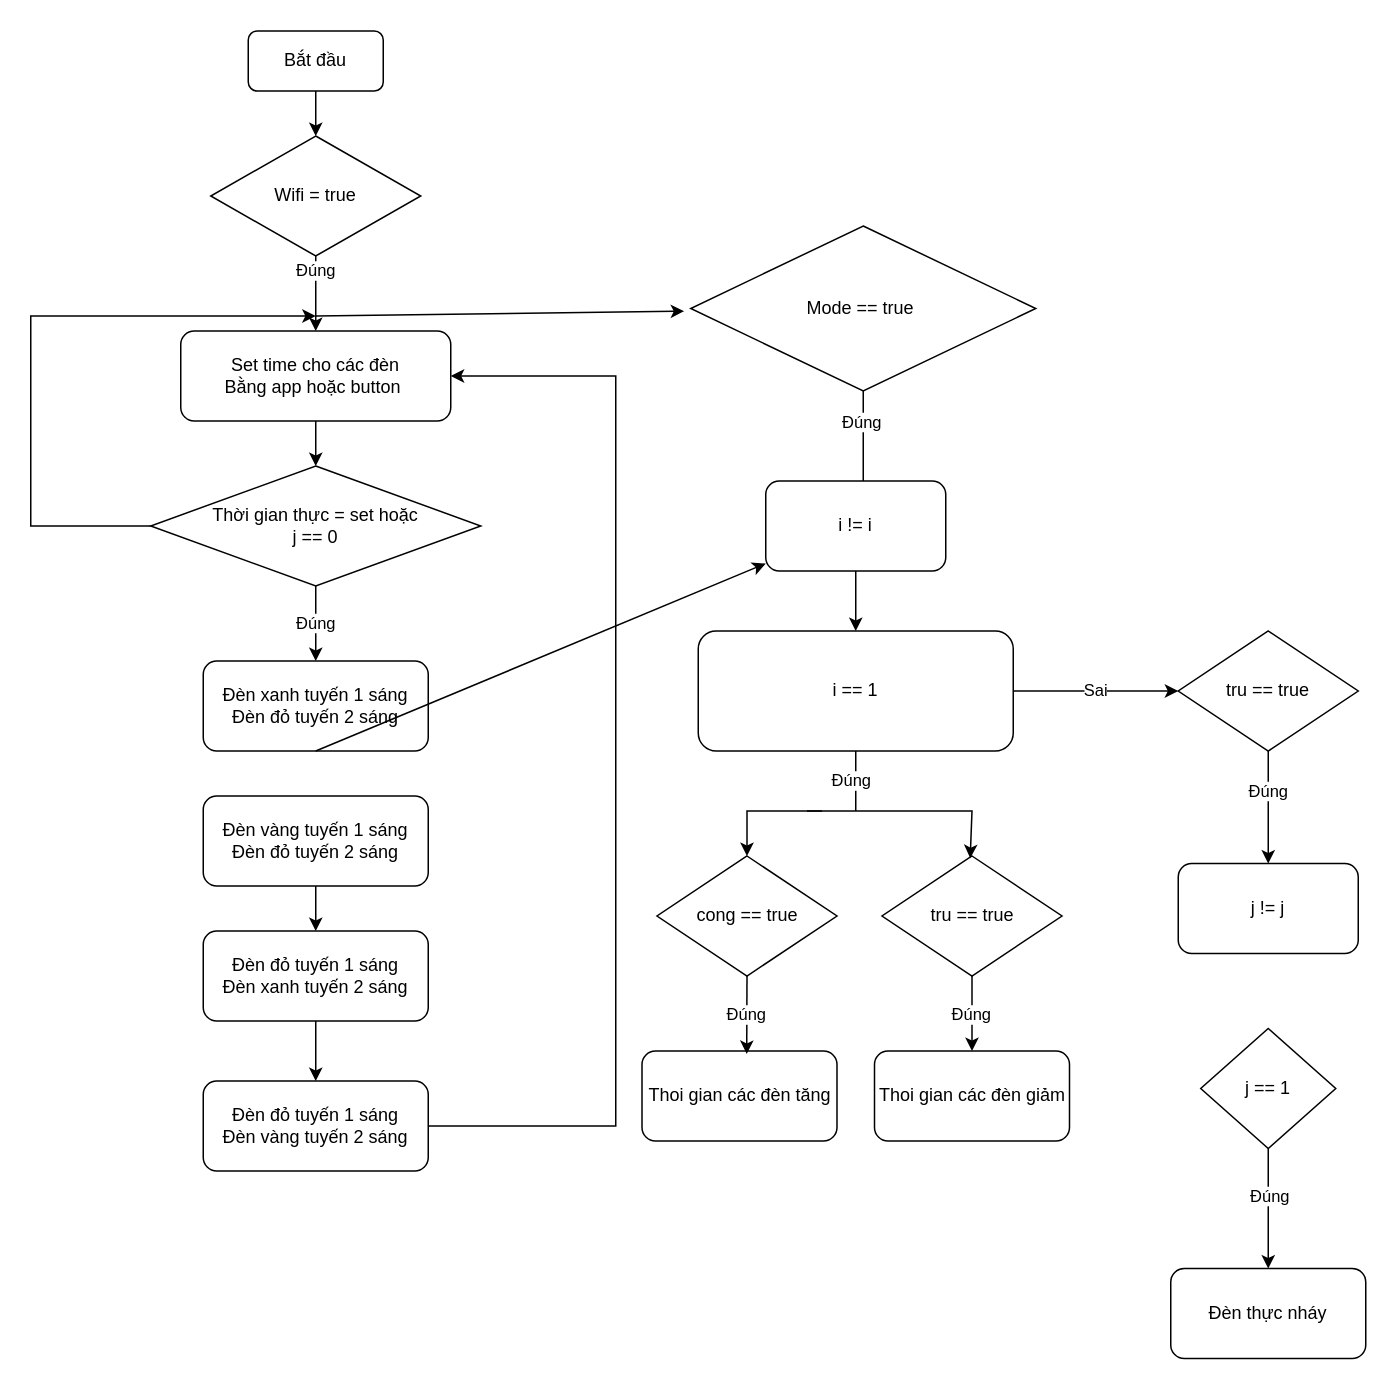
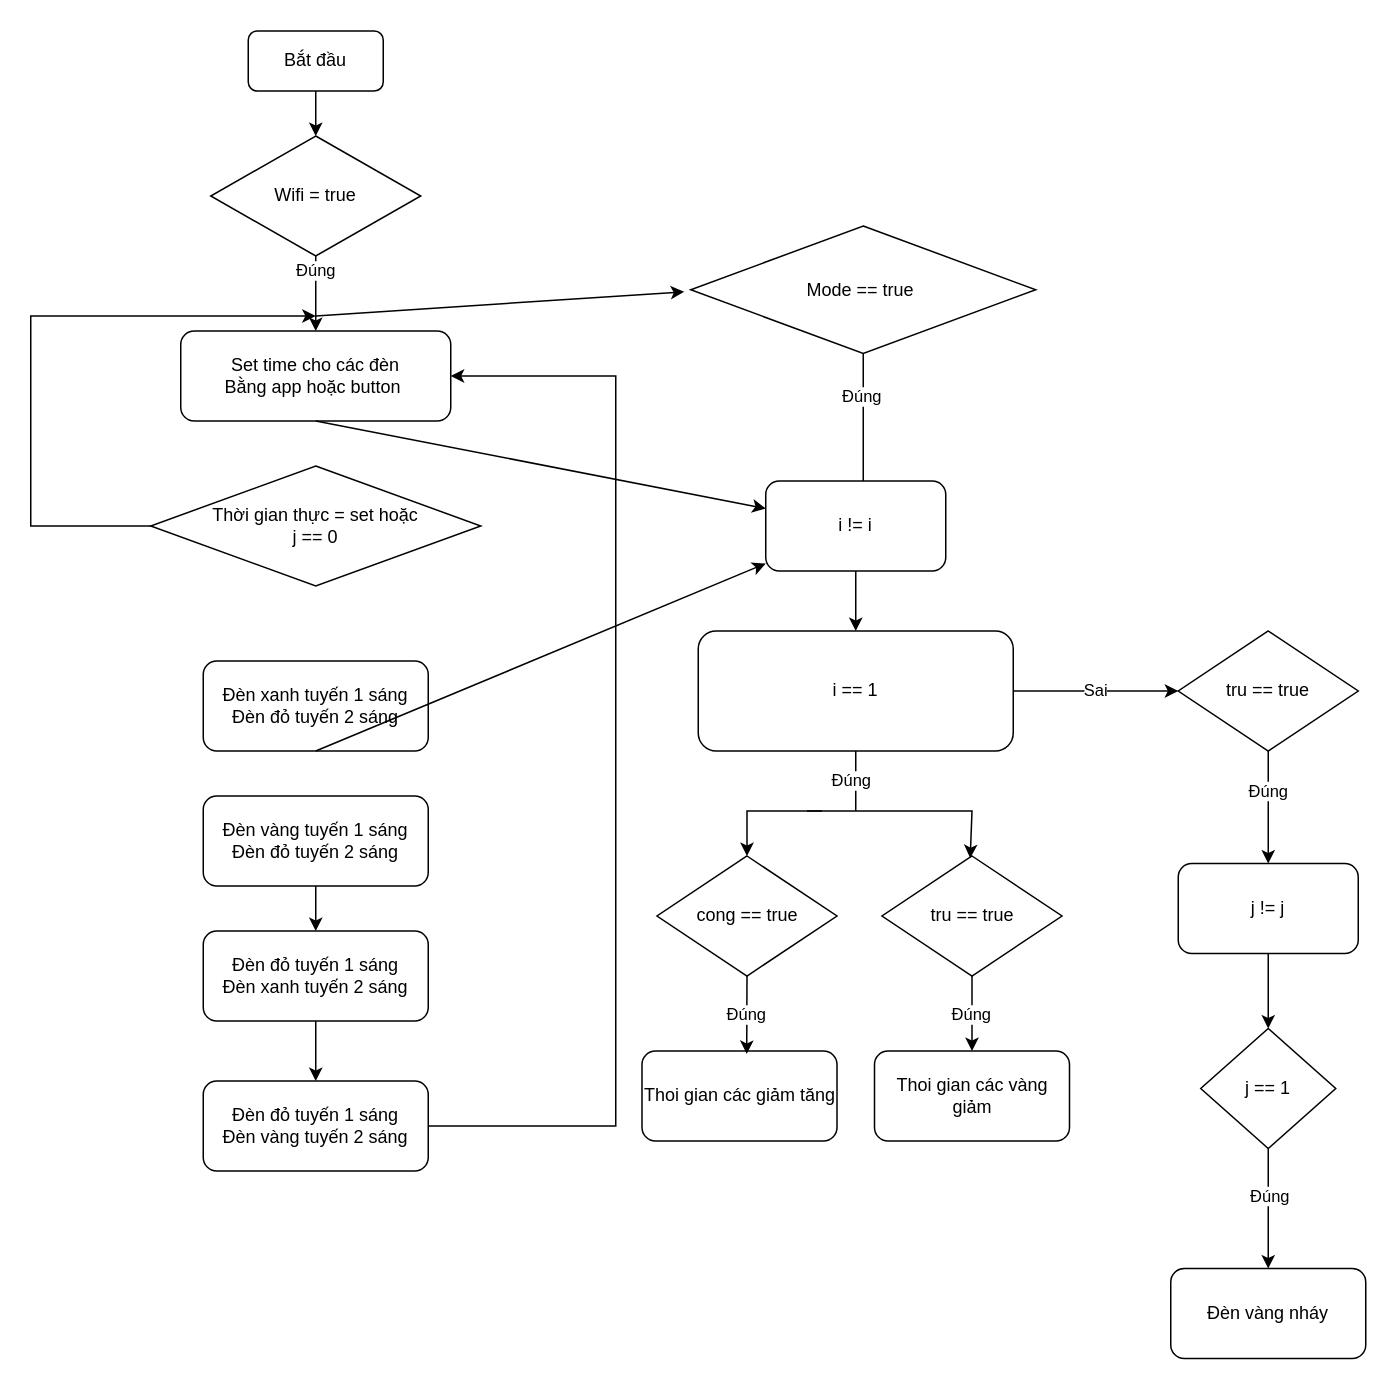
node "Mode == true": size 345x165 -> 345x128
edge "Set time cho các đèn Bằng app hoặc button" -> "Thời gian thực = set hoặc j == 0": now "Set time cho các đèn Bằng app hoặc button" -> "i != i"
edge "Thời gian thực = set hoặc j == 0" -> "Đèn xanh tuyến 1 sáng Đèn đỏ tuyến 2 sáng": removed, label "Đúng"
edge "j != j" -> "j == 1": added
node "Thoi gian các đèn tăng": label "Thoi gian các đèn tăng" -> "Thoi gian các giảm tăng"
node "Thoi gian các đèn giảm": label "Thoi gian các đèn giảm" -> "Thoi gian các vàng giảm"
node "Đèn thực nháy": label "Đèn thực nháy" -> "Đèn vàng nháy"
